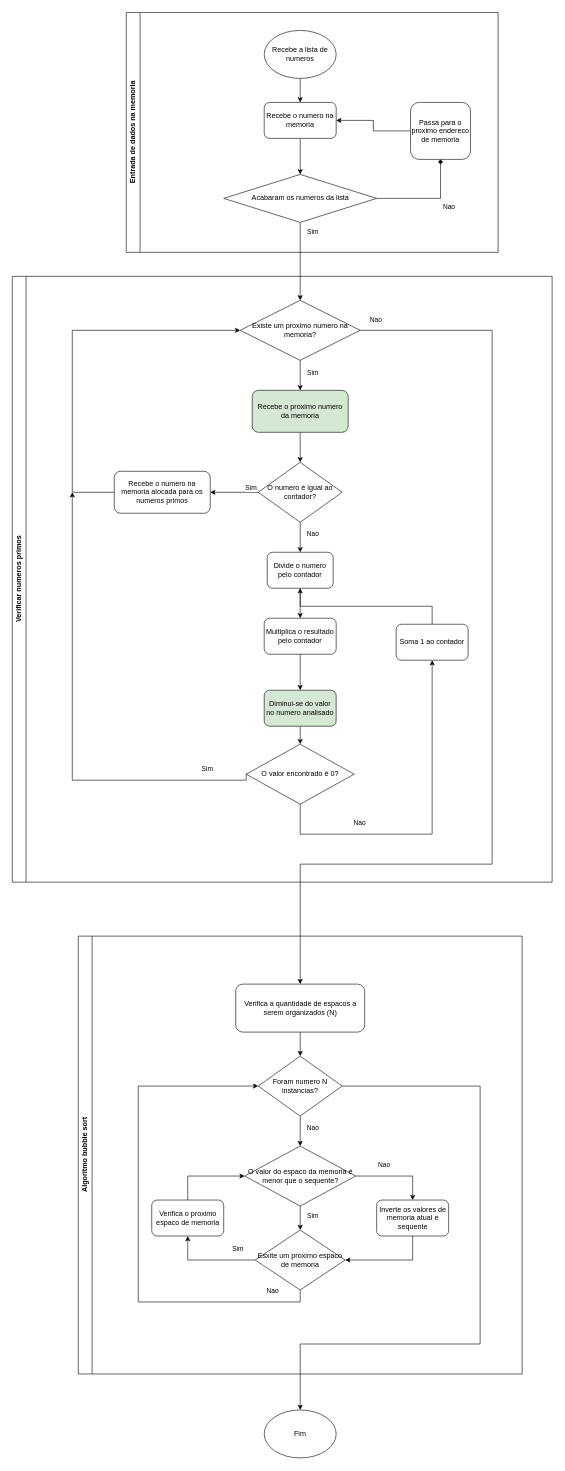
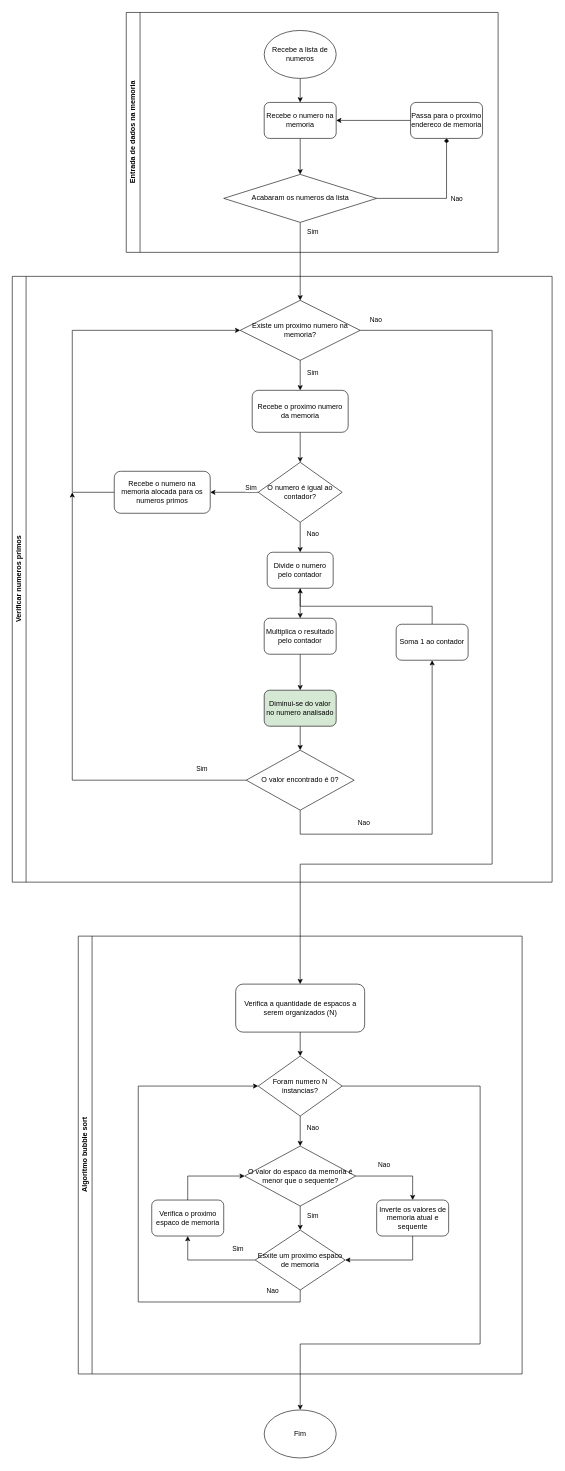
node "Passa para o proximo endereco de memoria": size 60x57 -> 72x36
node "Recebe o proximo numero da memoria": fillcolor #d5e8d4 -> #ffffff
node "O valor encontrado é 0?": moved (300, 774) -> (300, 780)
